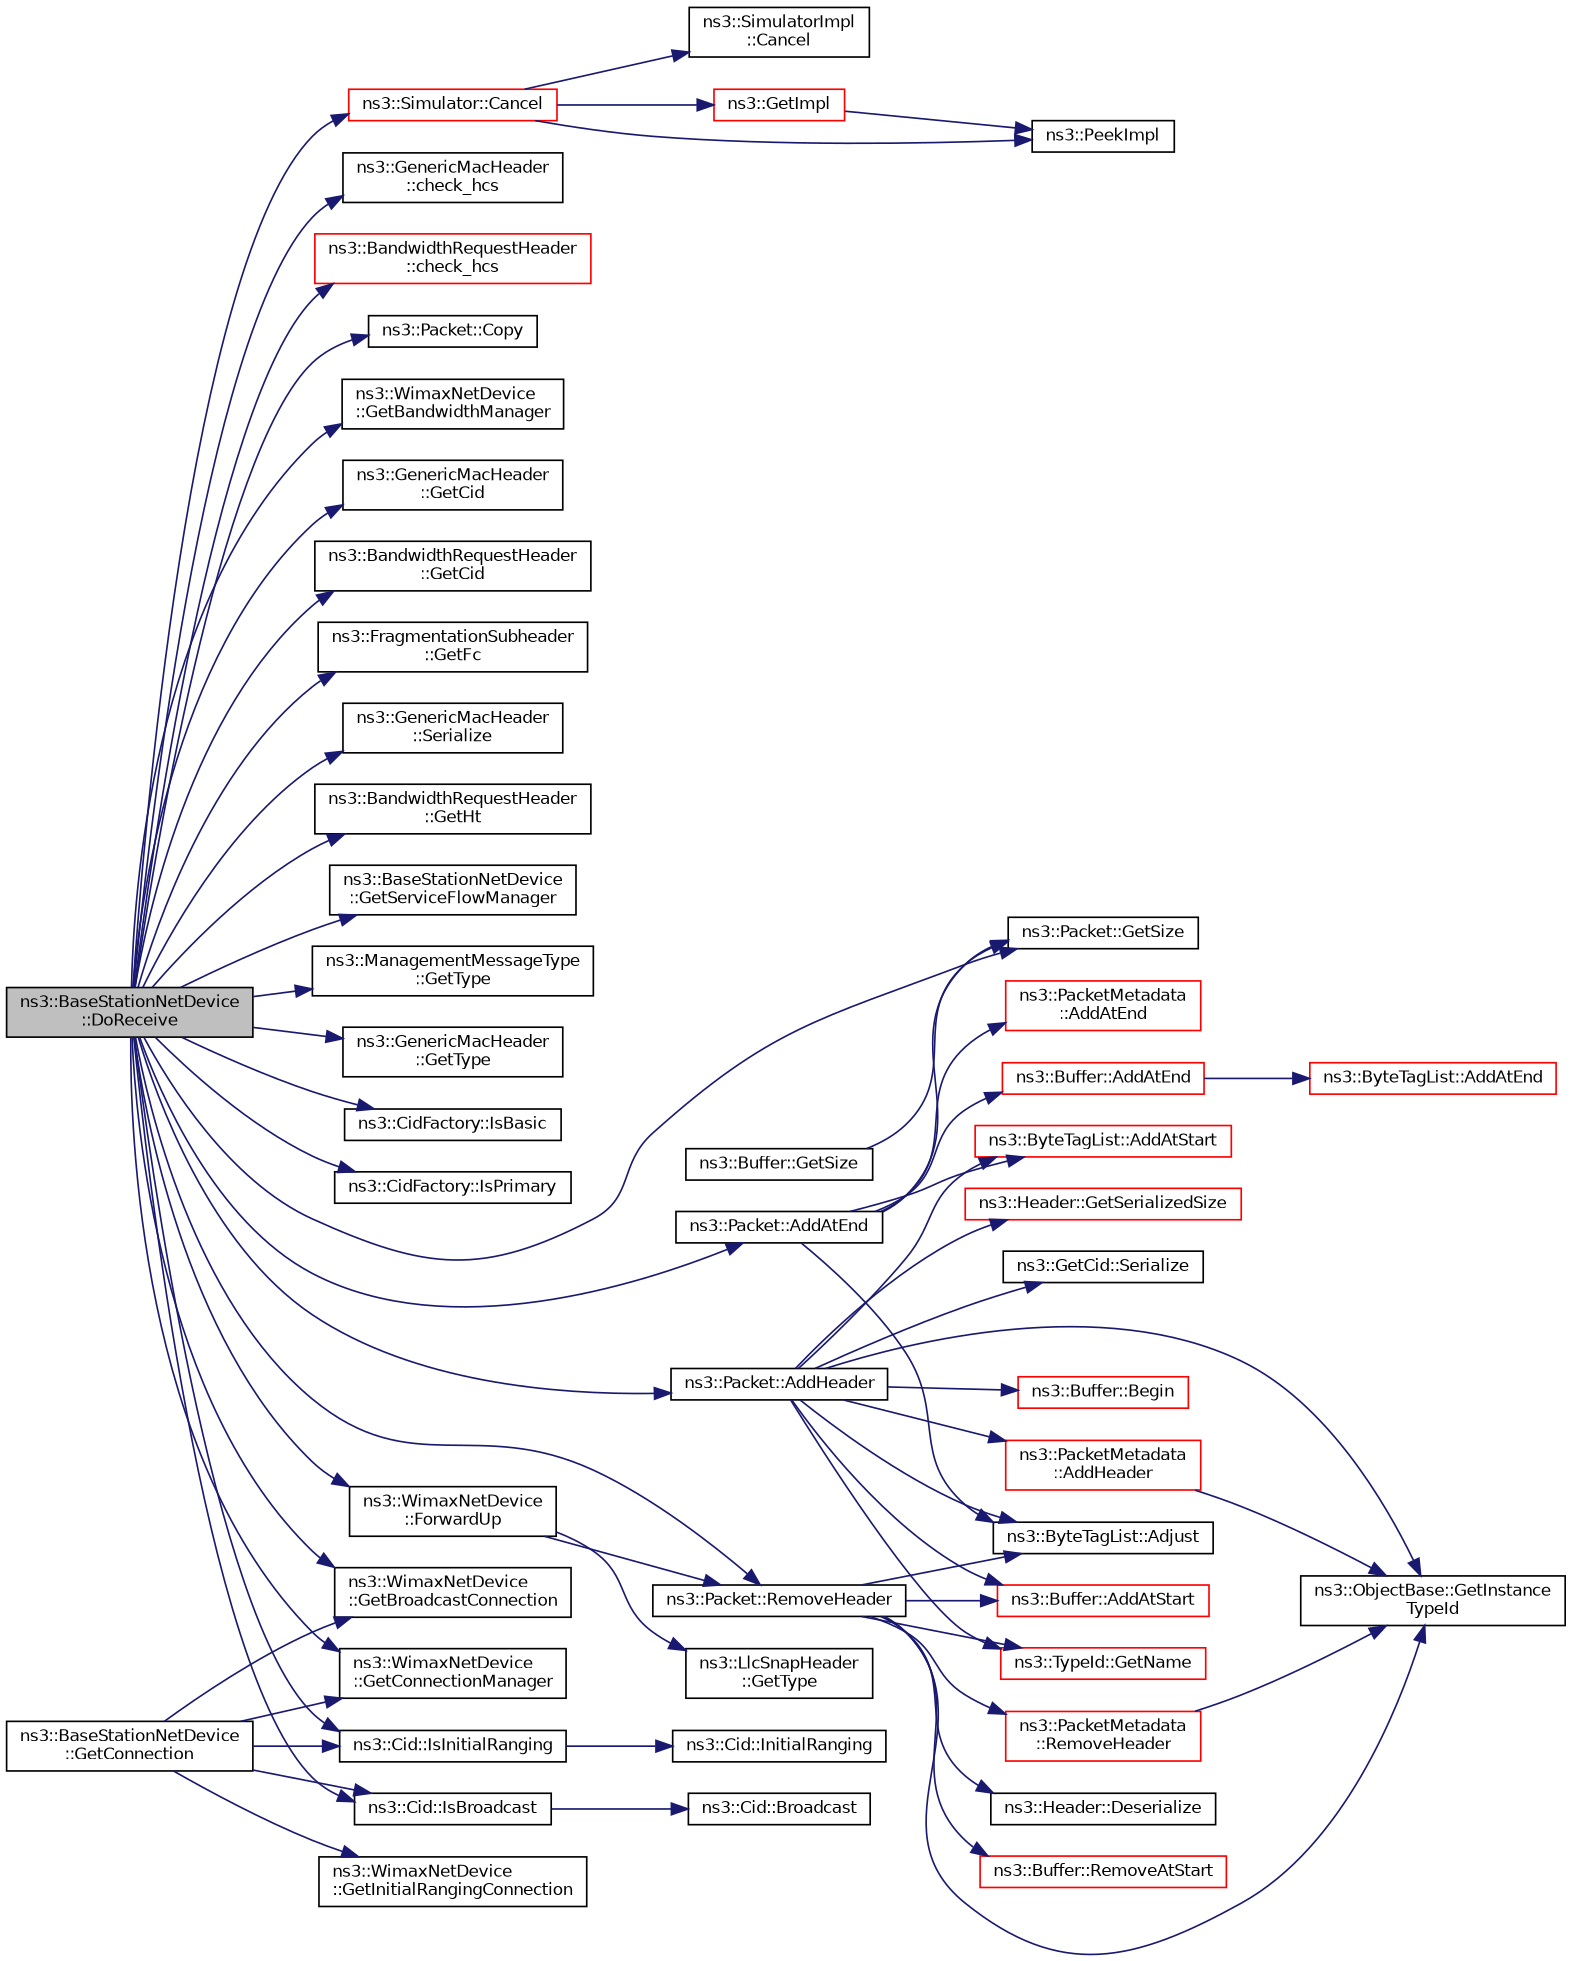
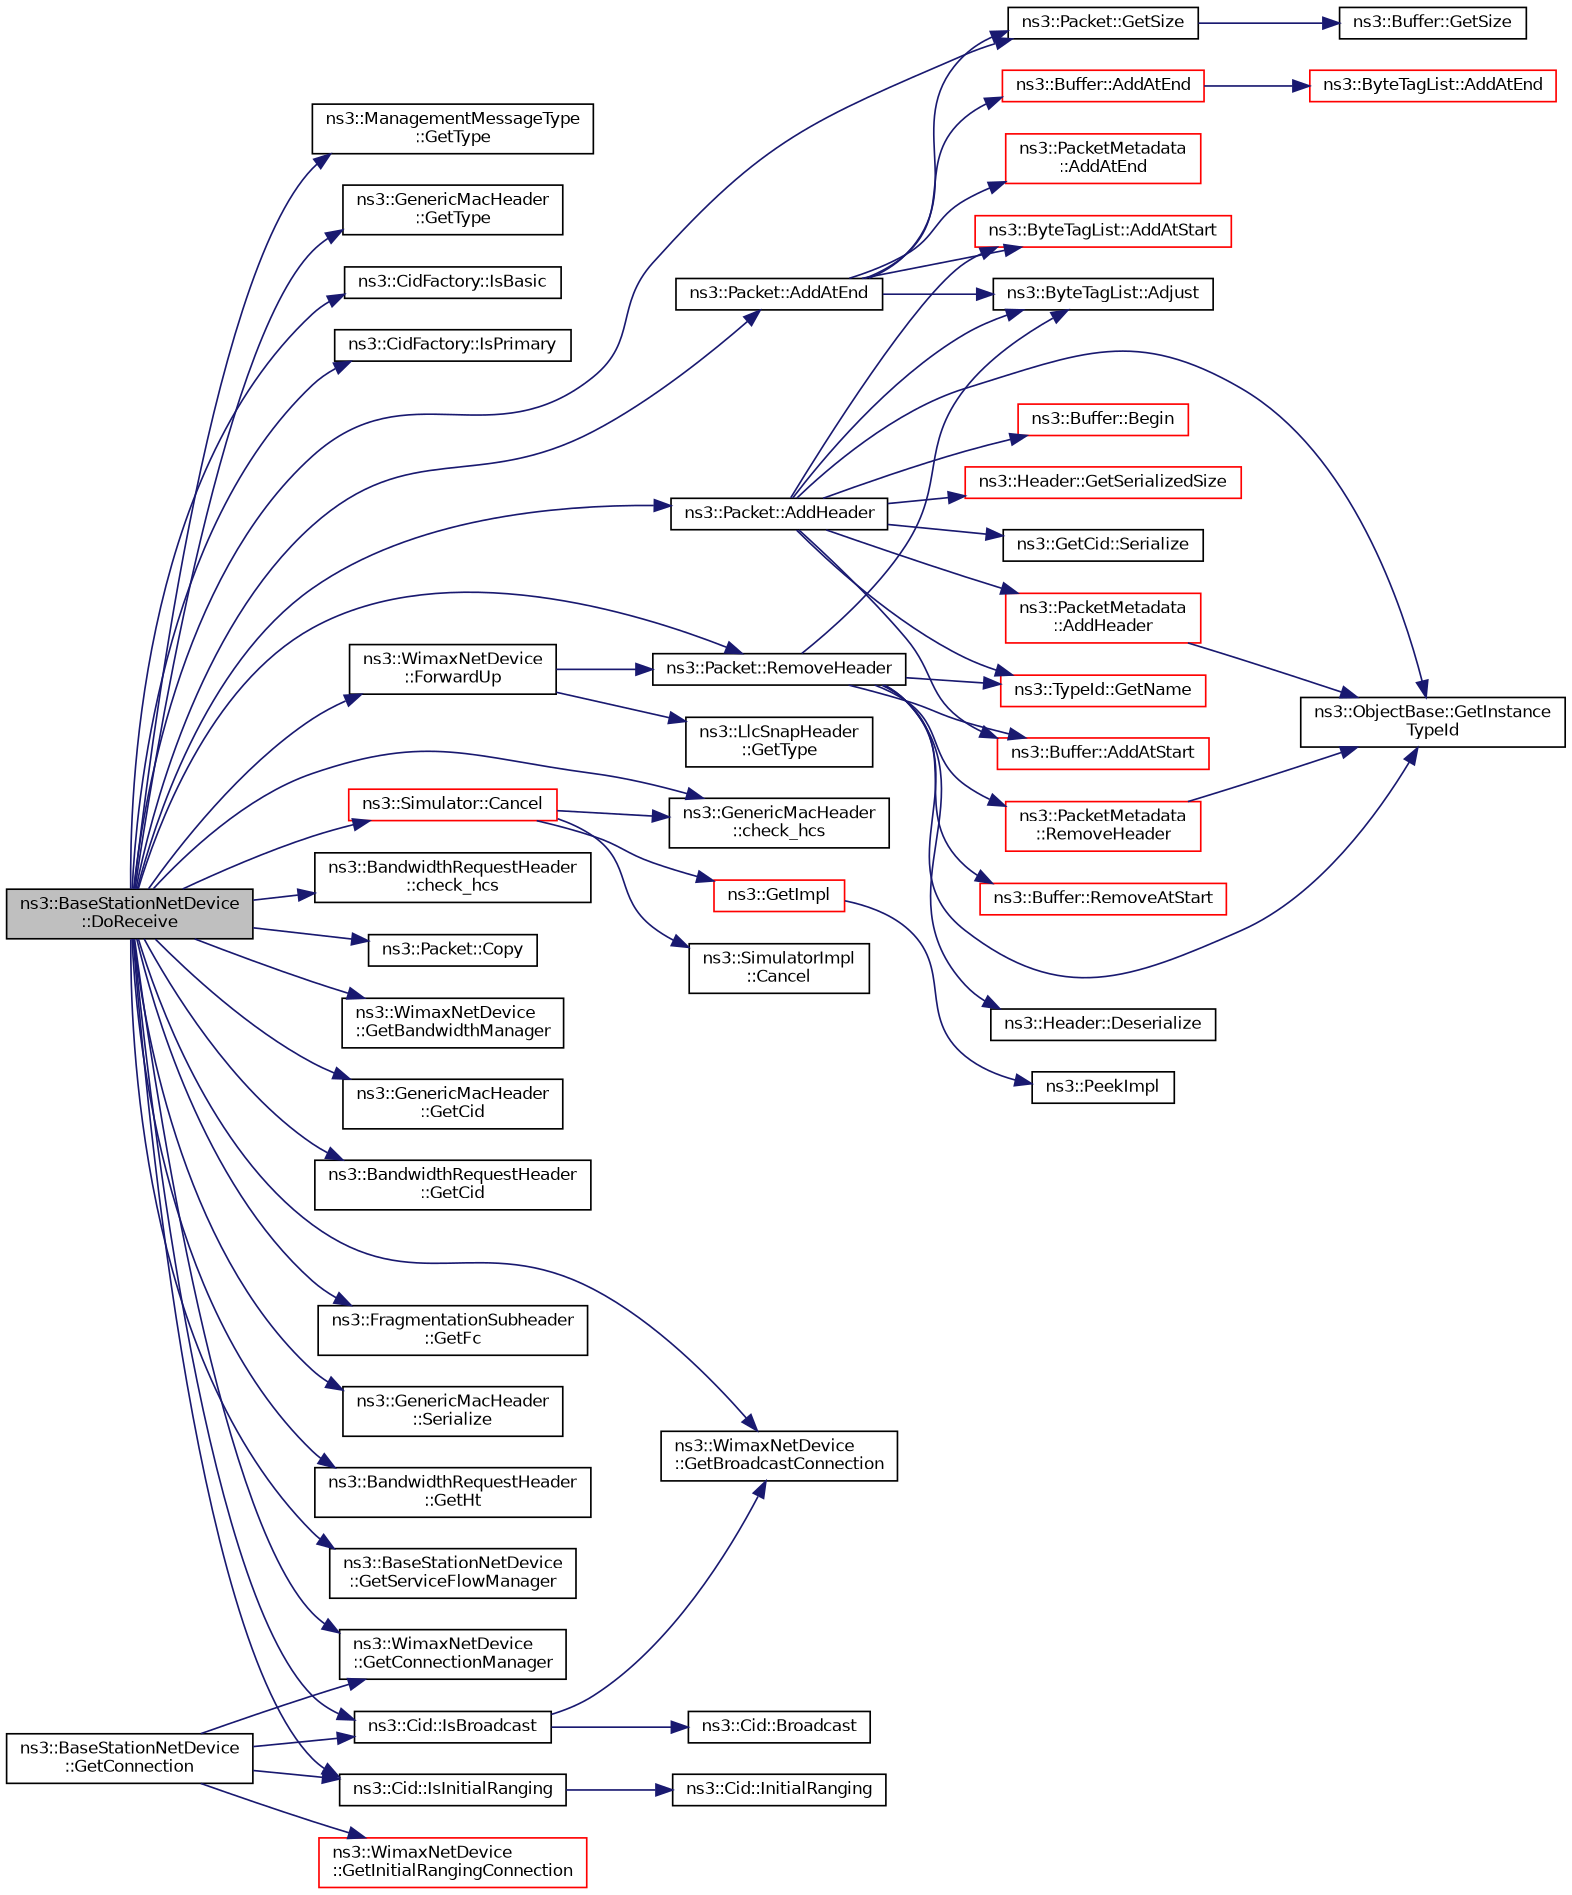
edge "ns3::Simulator::Cancel" -> "ns3::PeekImpl": now "ns3::Simulator::Cancel" -> "ns3::GenericMacHeader ::check_hcs"
node "ns3::BandwidthRequestHeader ::check_hcs": color red -> black
edge "ns3::Buffer::GetSize" -> "ns3::Packet::GetSize": reversed
edge "ns3::BaseStationNetDevice ::GetConnection" -> "ns3::WimaxNetDevice ::GetBroadcastConnection": now "ns3::Cid::IsBroadcast" -> "ns3::WimaxNetDevice ::GetBroadcastConnection"
node "ns3::WimaxNetDevice ::GetInitialRangingConnection": color black -> red
